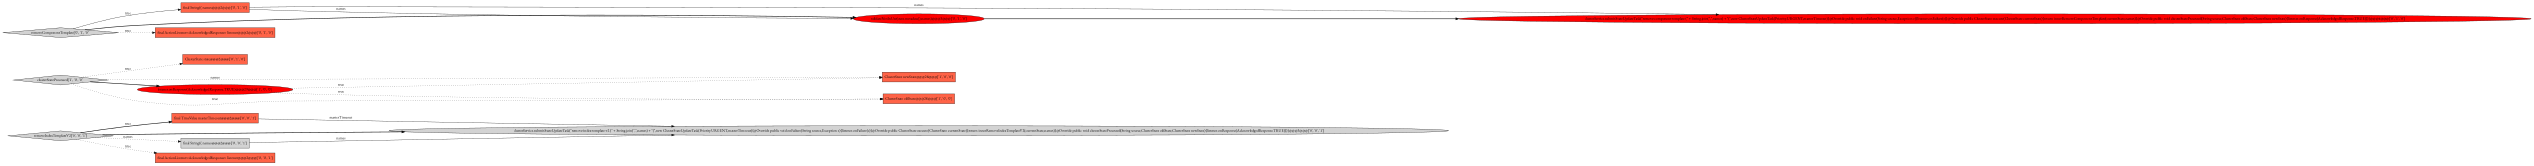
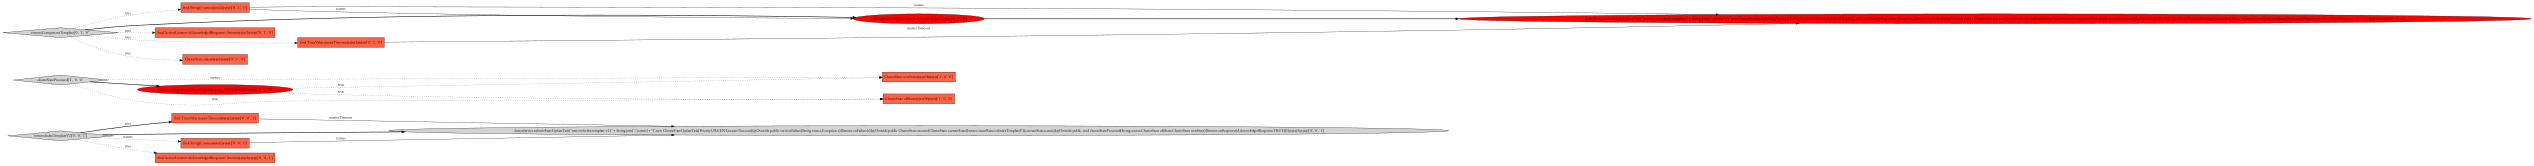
edge "removeComponentTemplate['0', '1', '0']" -> "final String(( names@@@2@@@['0', '1', '0']": style solid -> dotted
node "final TimeValue masterTimeout@@@2@@@['0', '1', '0']": added
edge "clusterStateProcessed['1', '0', '0']" -> "ClusterState state@@@2@@@['0', '1', '0']": now "removeComponentTemplate['0', '1', '0']" -> "ClusterState state@@@2@@@['0', '1', '0']"
node "final String(( names@@@2@@@['0', '0', '1']": fillcolor lightgray -> tomato
